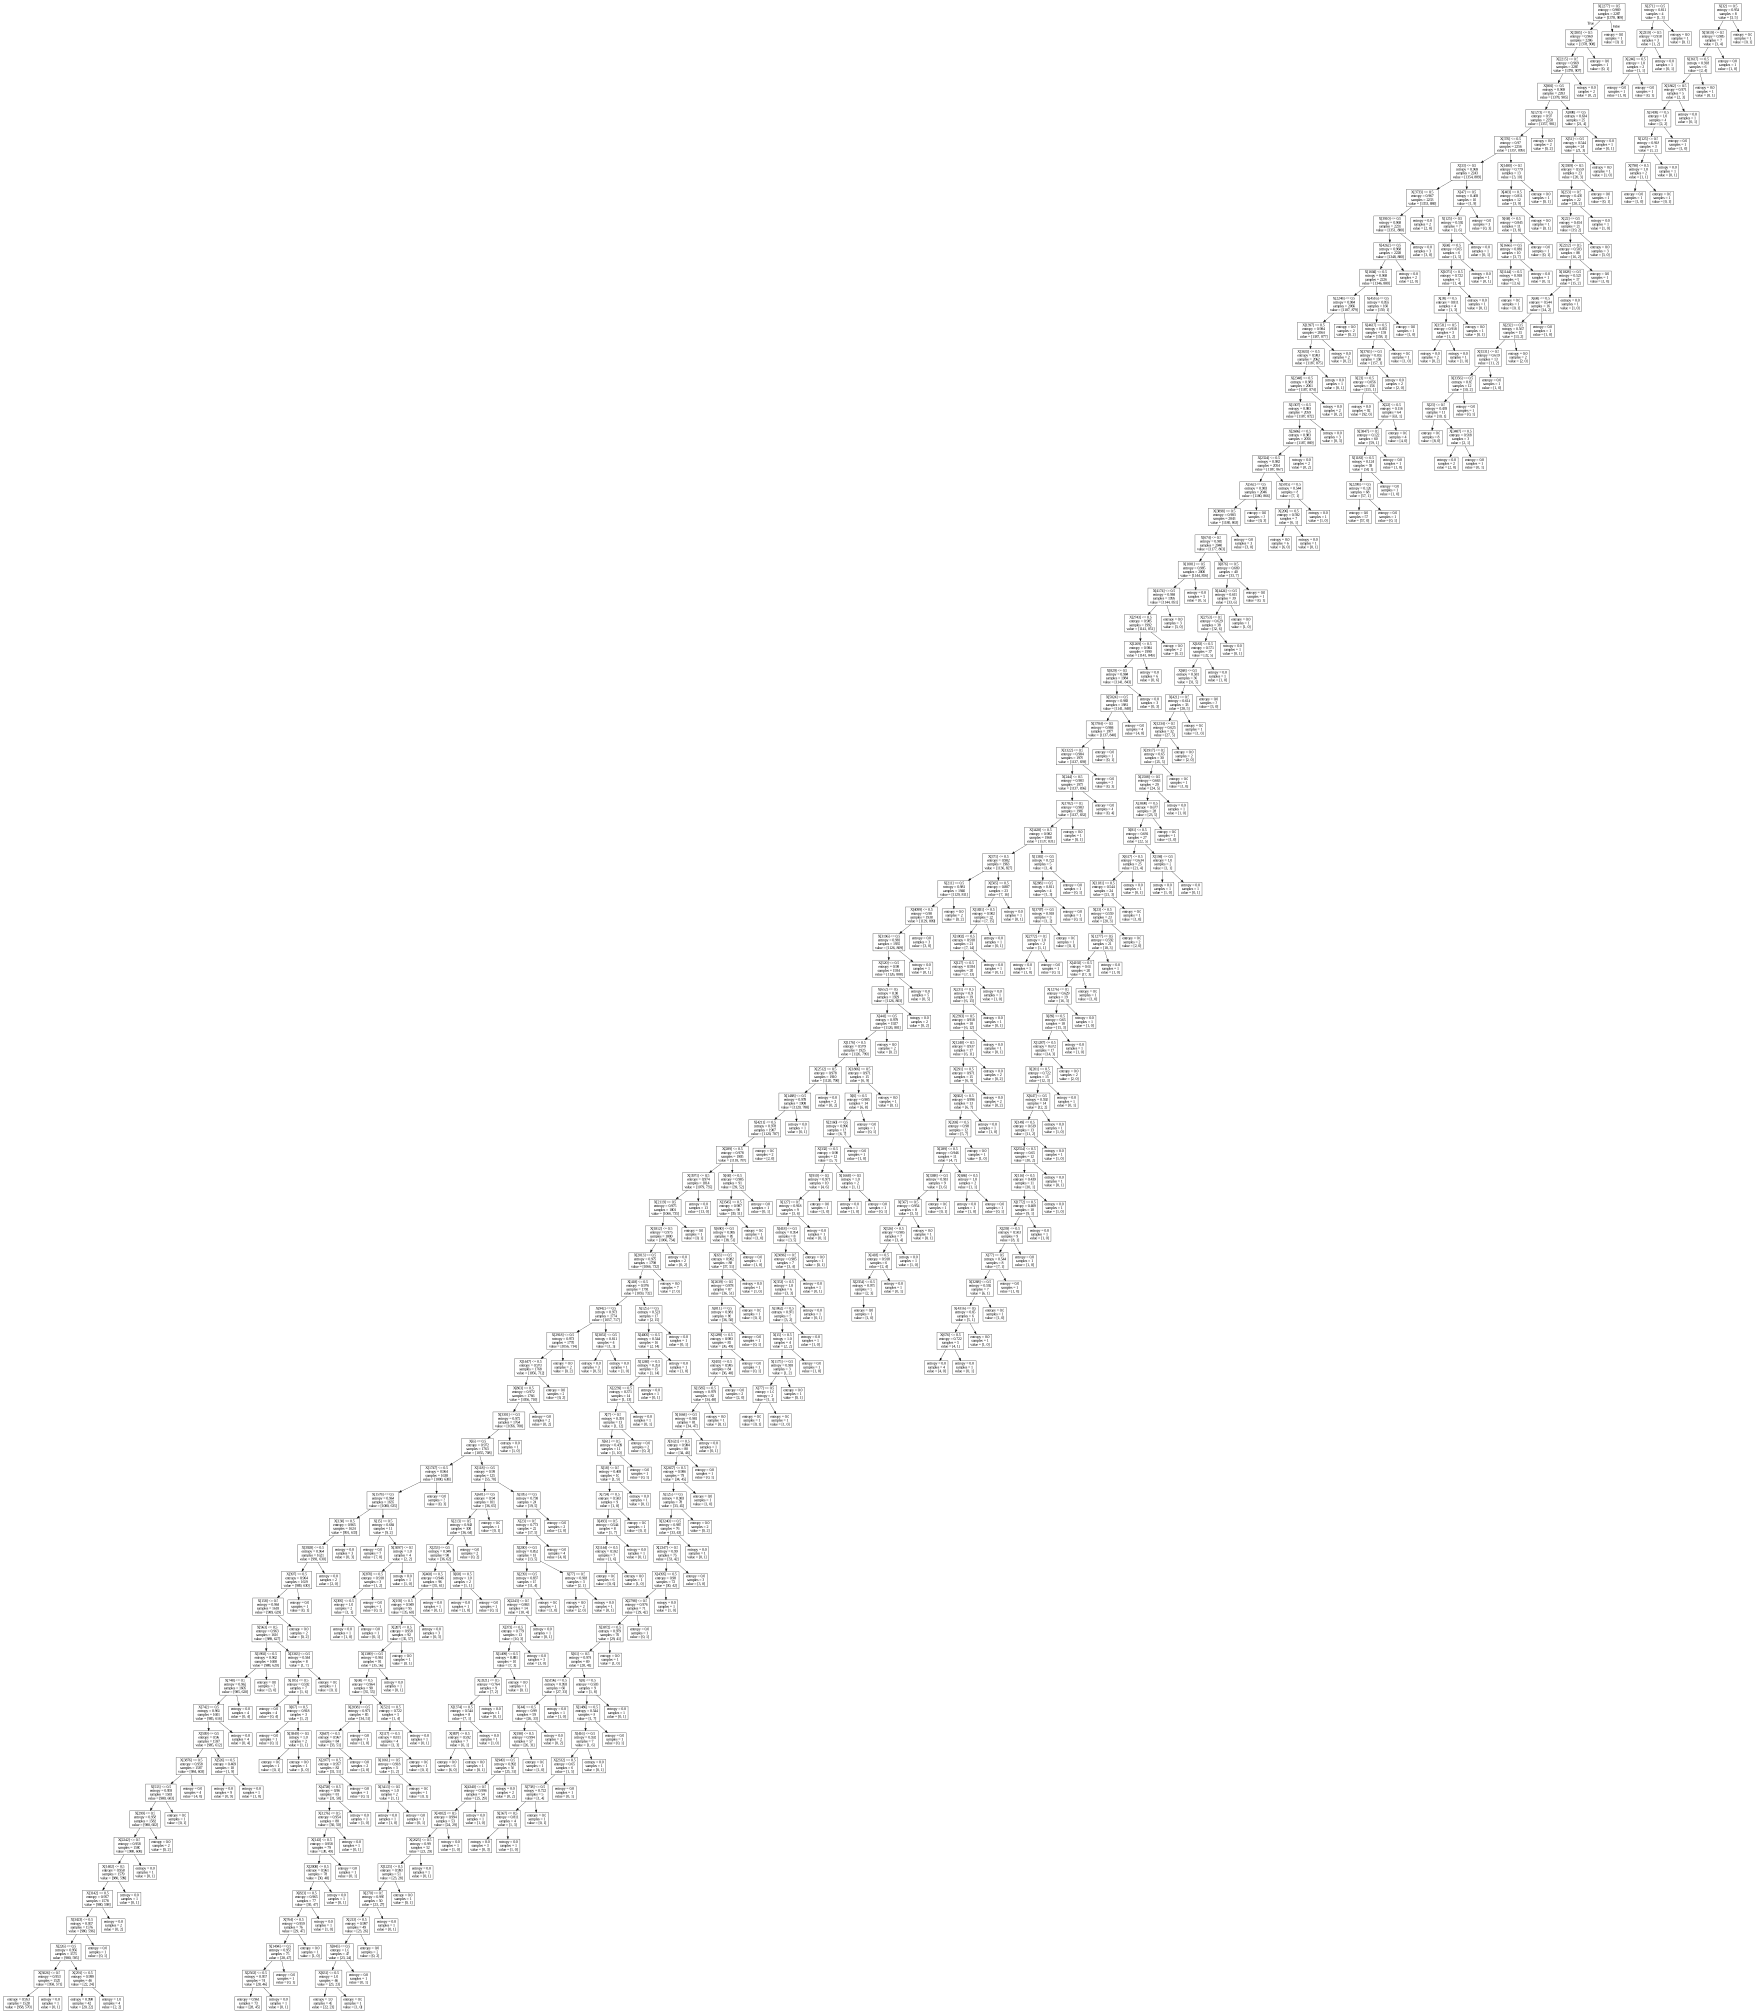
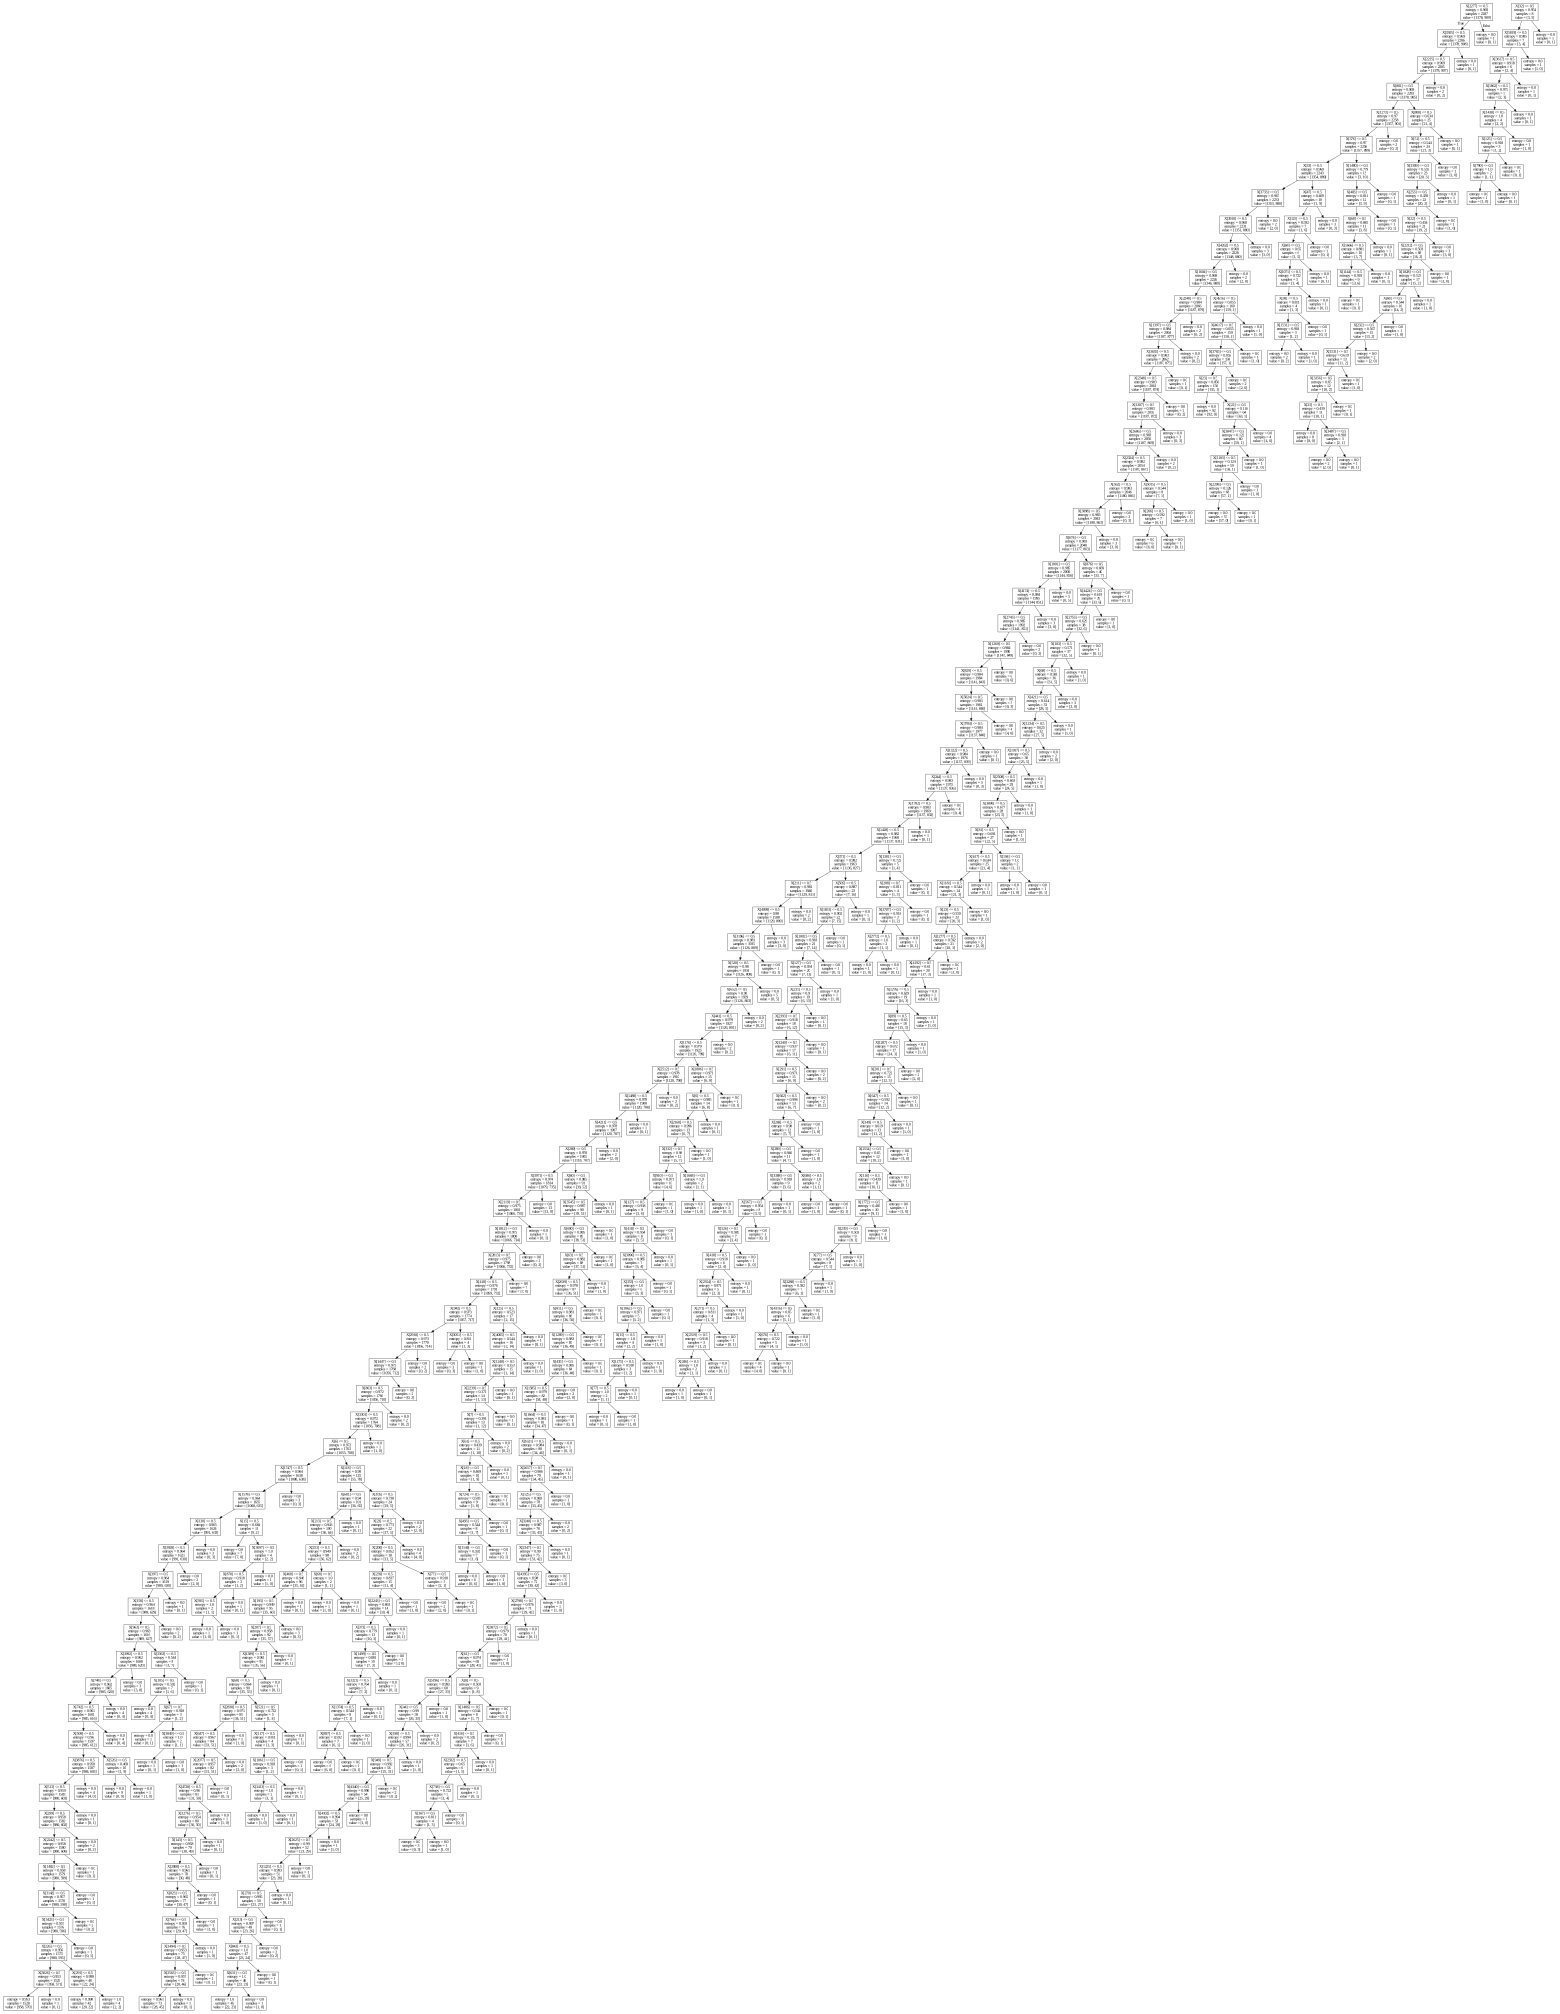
edge "X[2354] <= 0.5 entropy = 0.971 samples = 5 value = [2, 3]" -> "X[271] <= 0.5 entropy = 0.811 samples = 4 value = [1, 3]": added
